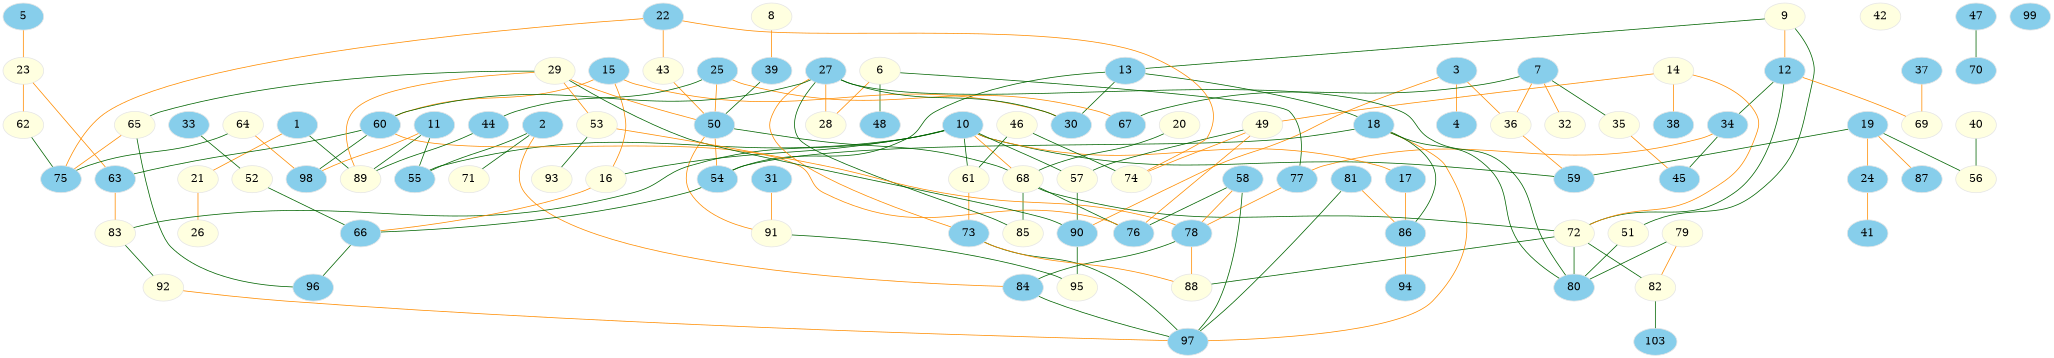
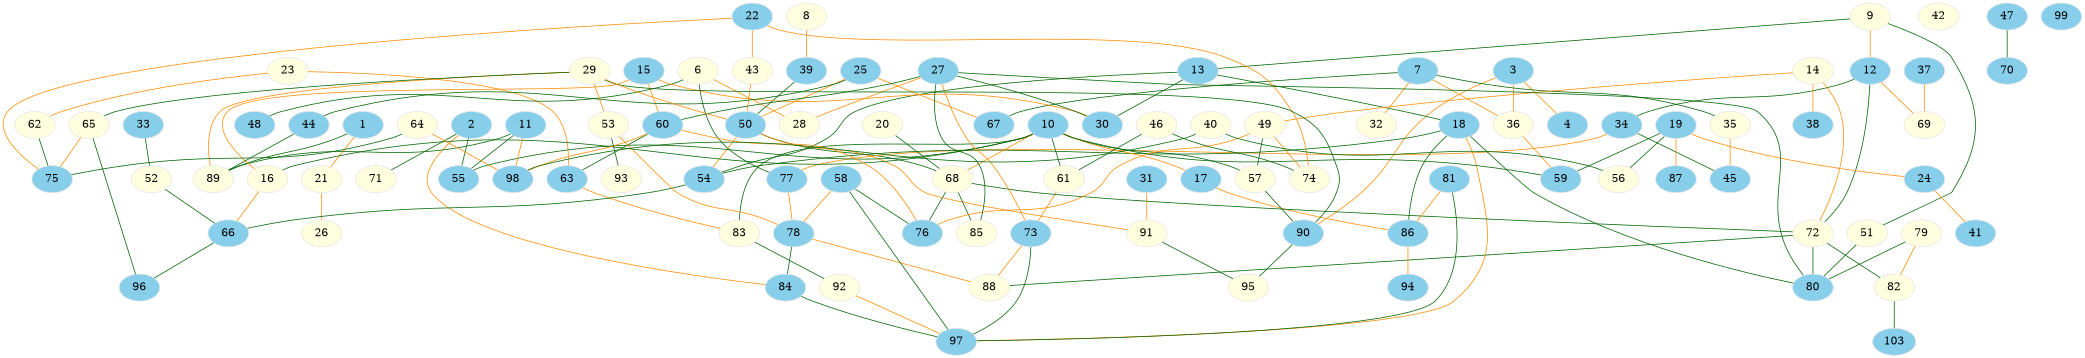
node "5": removed
edge "60" -- "98": color darkgreen -> darkorange
edge "40" -- "98": added
